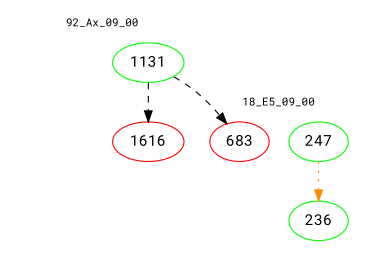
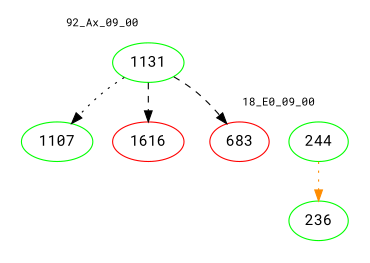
cluster "18_E5_09_00": label "18_E5_09_00" -> "18_E0_09_00"
node "1107": added
node "247": label "247" -> "244"
